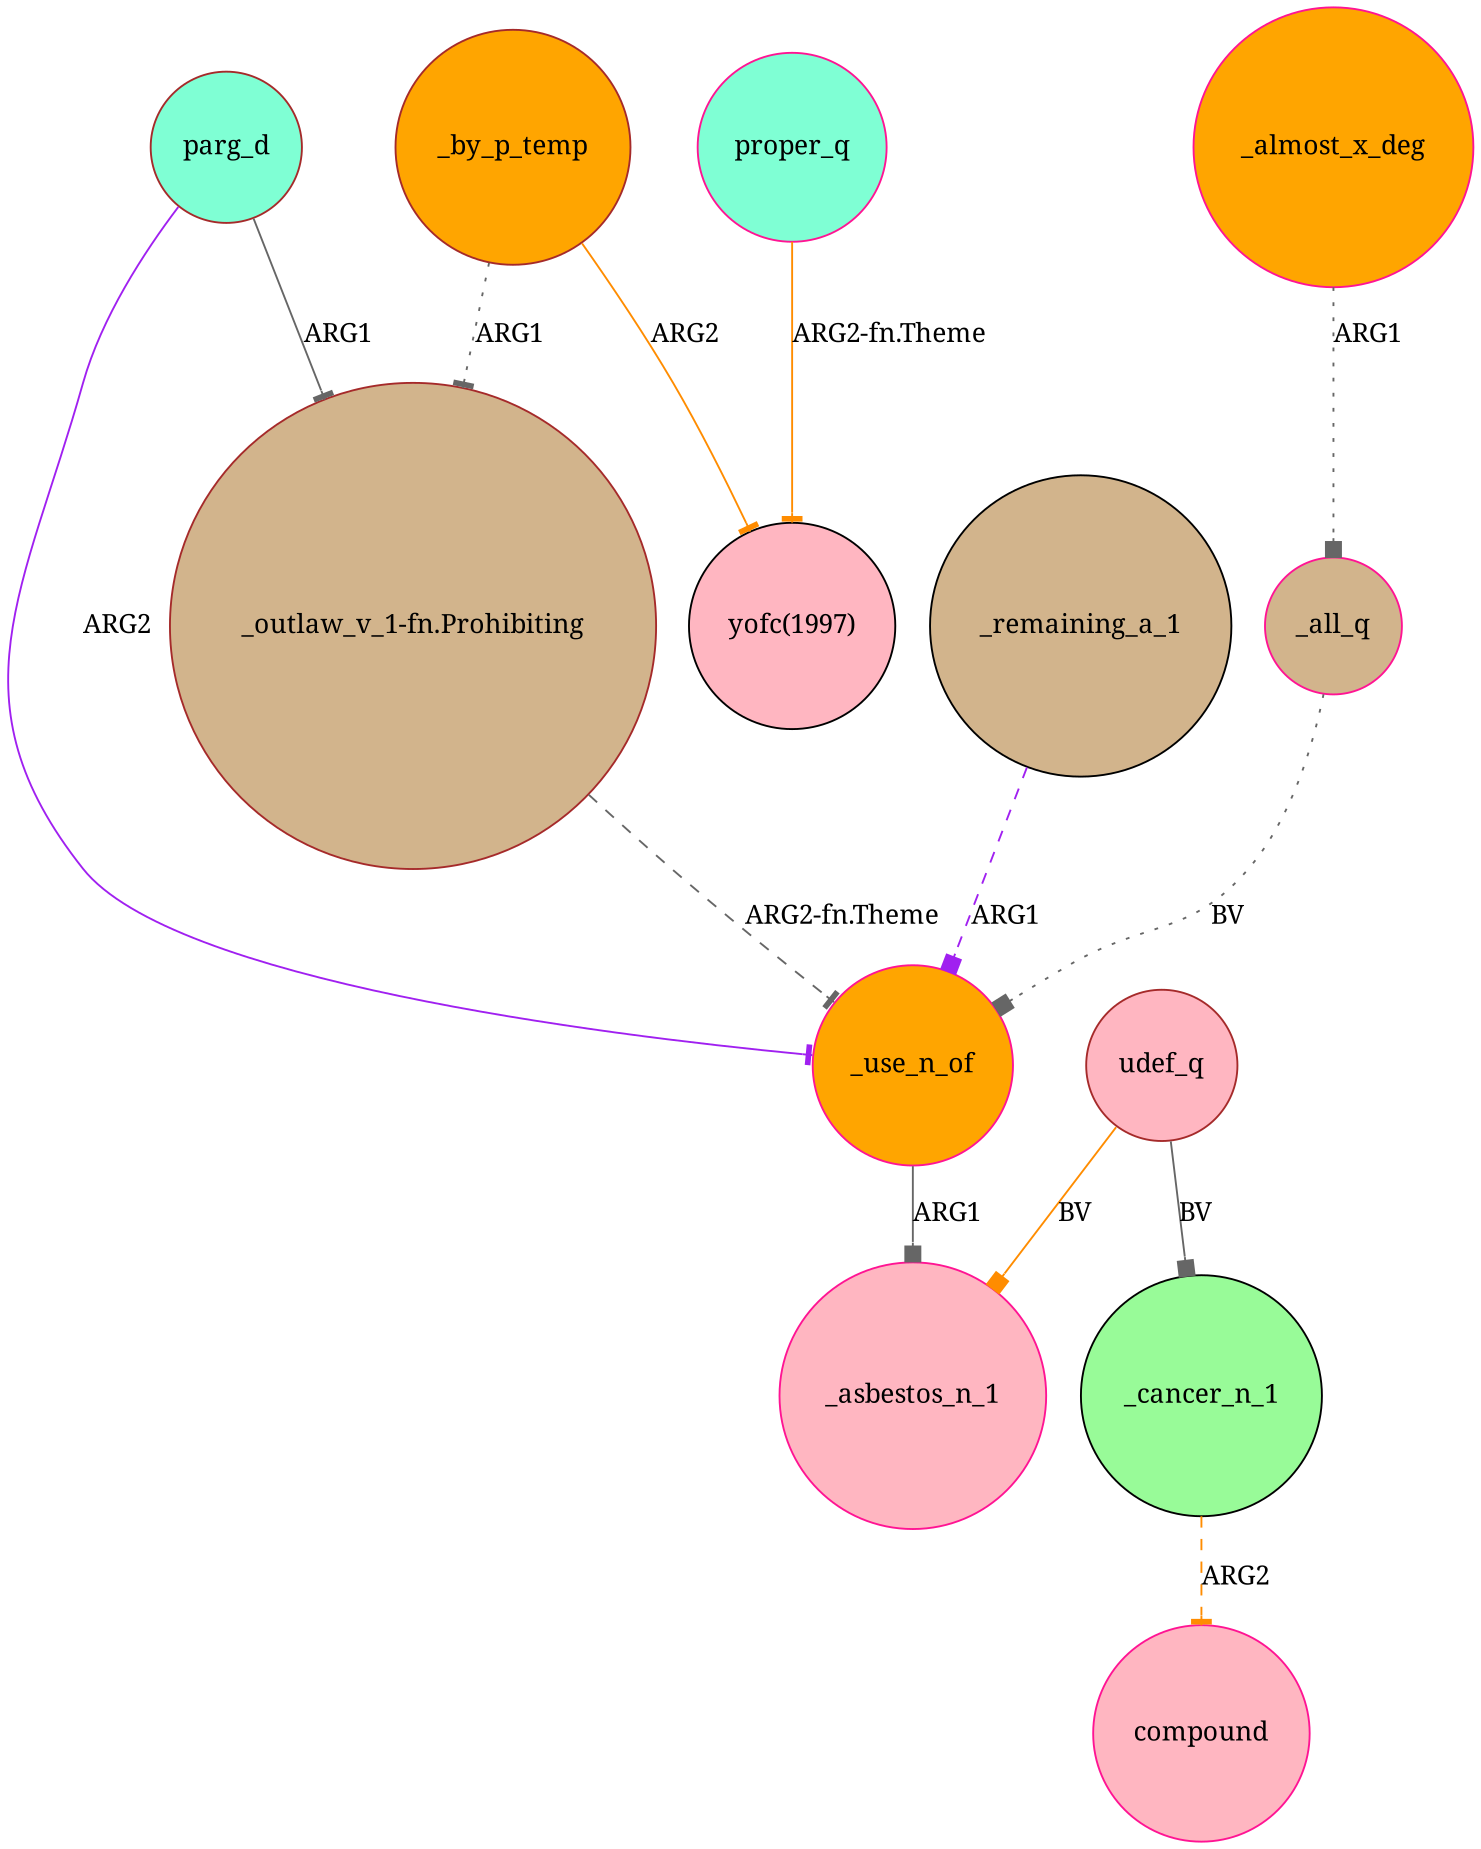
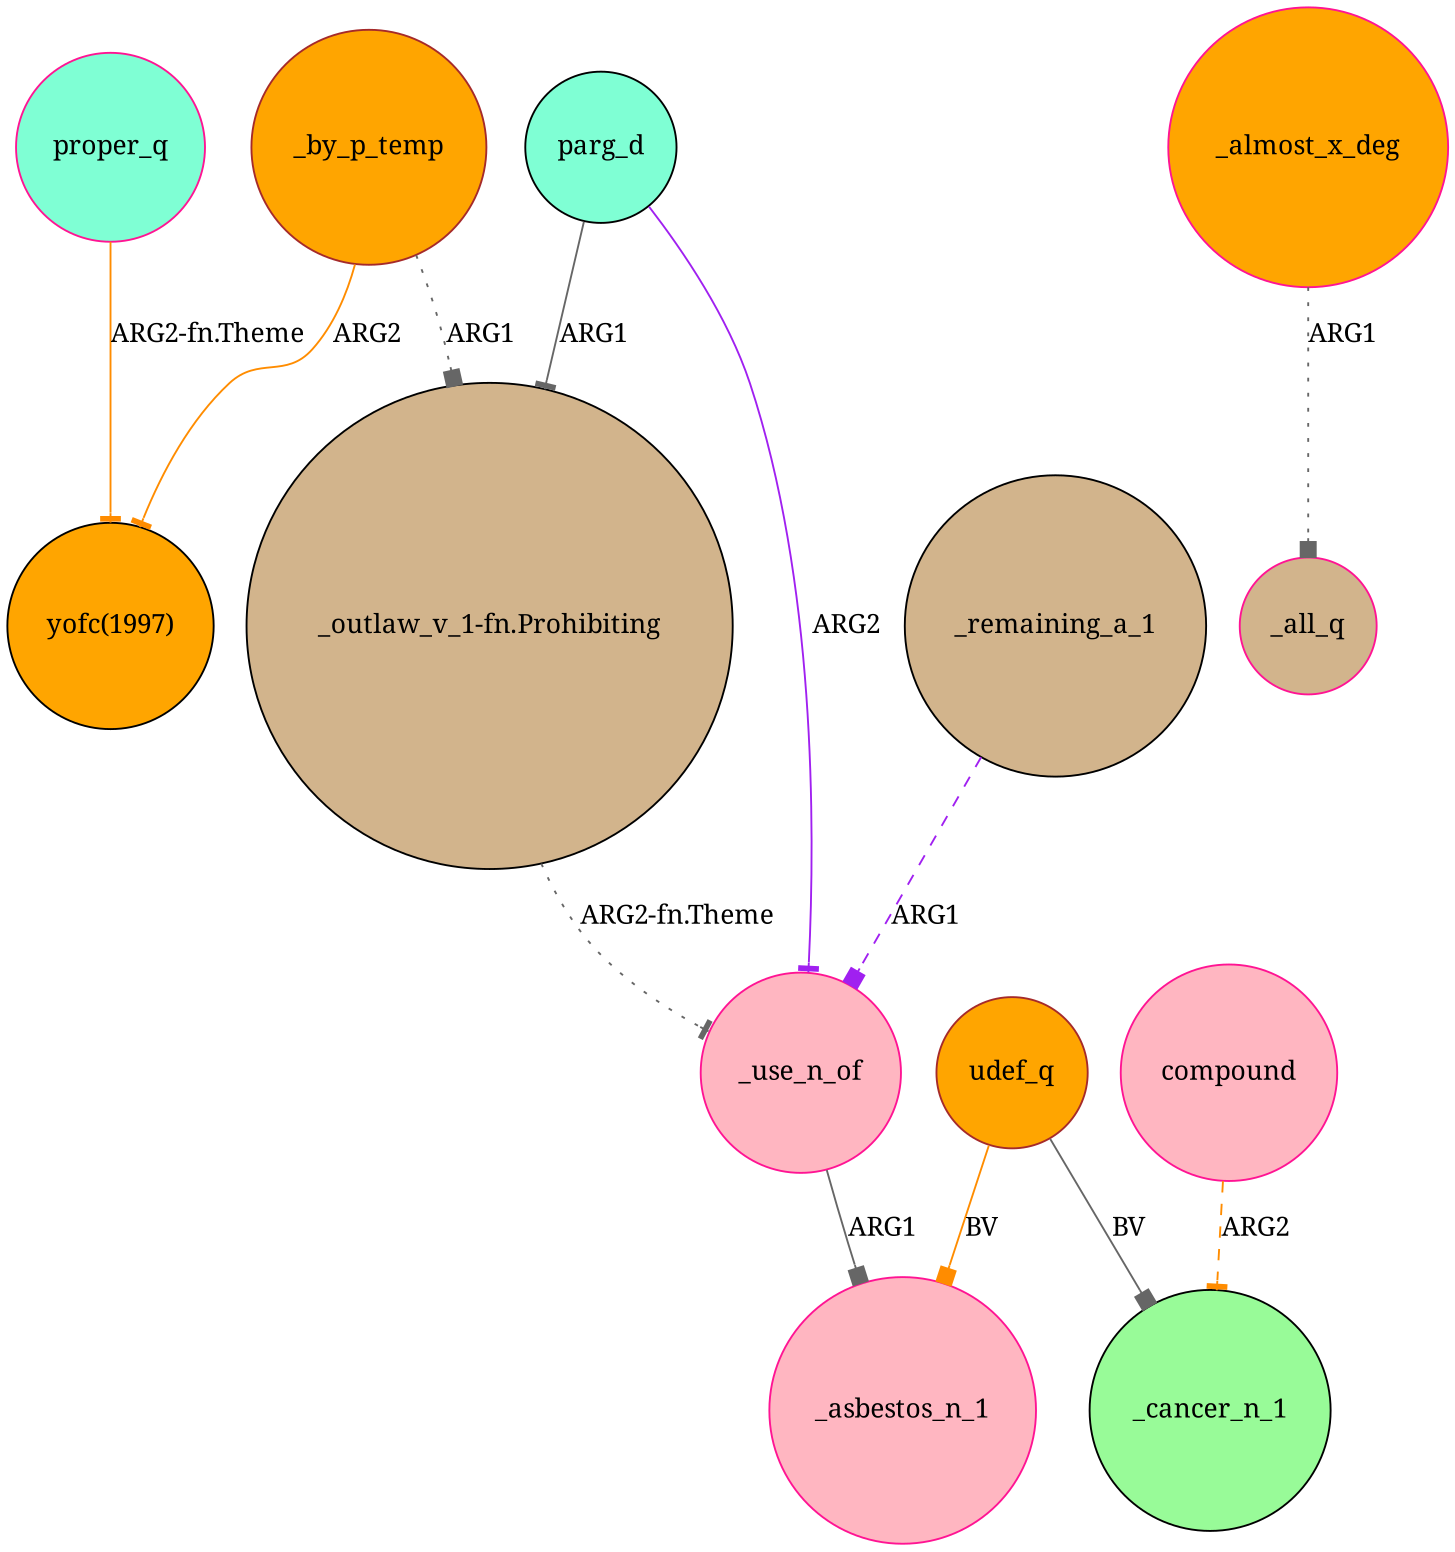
node "parg_d": color brown -> black
edge "_by_p_temp" -> "_outlaw_v_1-fn.Prohibiting": arrowhead tee -> box
node "_outlaw_v_1-fn.Prohibiting": color brown -> black
node "yofc(1997)": fillcolor lightpink -> orange
edge "_all_q" -> "_use_n_of": removed, label "BV"
edge "_outlaw_v_1-fn.Prohibiting" -> "_use_n_of": style dashed -> dotted
node "_use_n_of": fillcolor orange -> lightpink
node "udef_q": fillcolor lightpink -> orange
edge "_cancer_n_1" -> "compound": reversed
